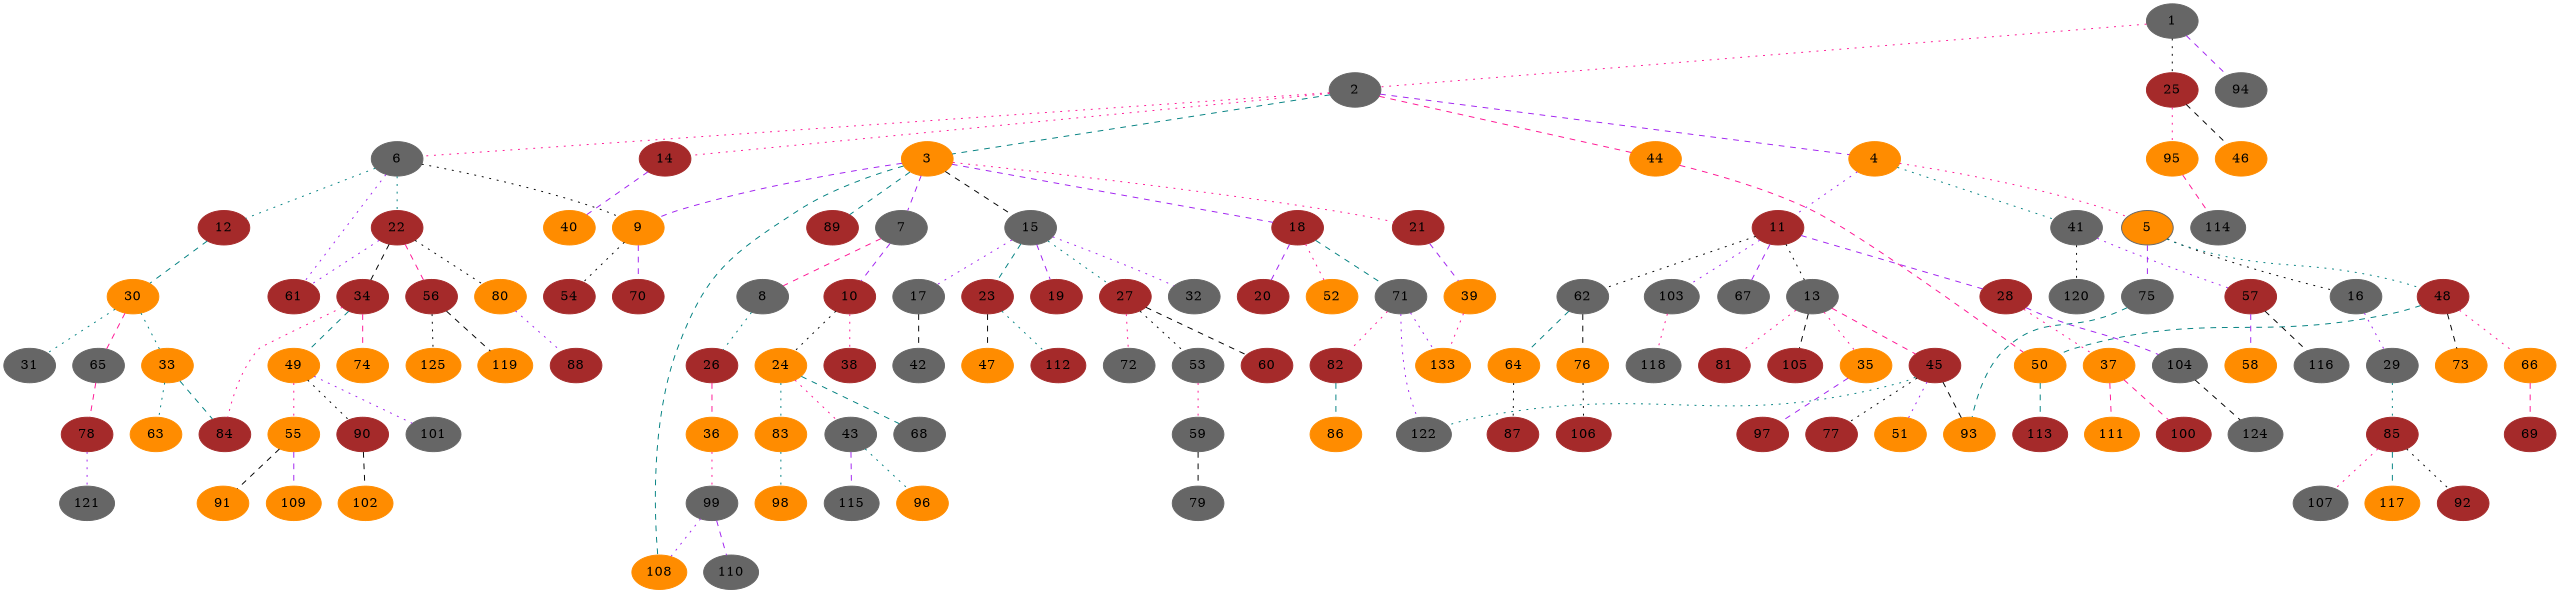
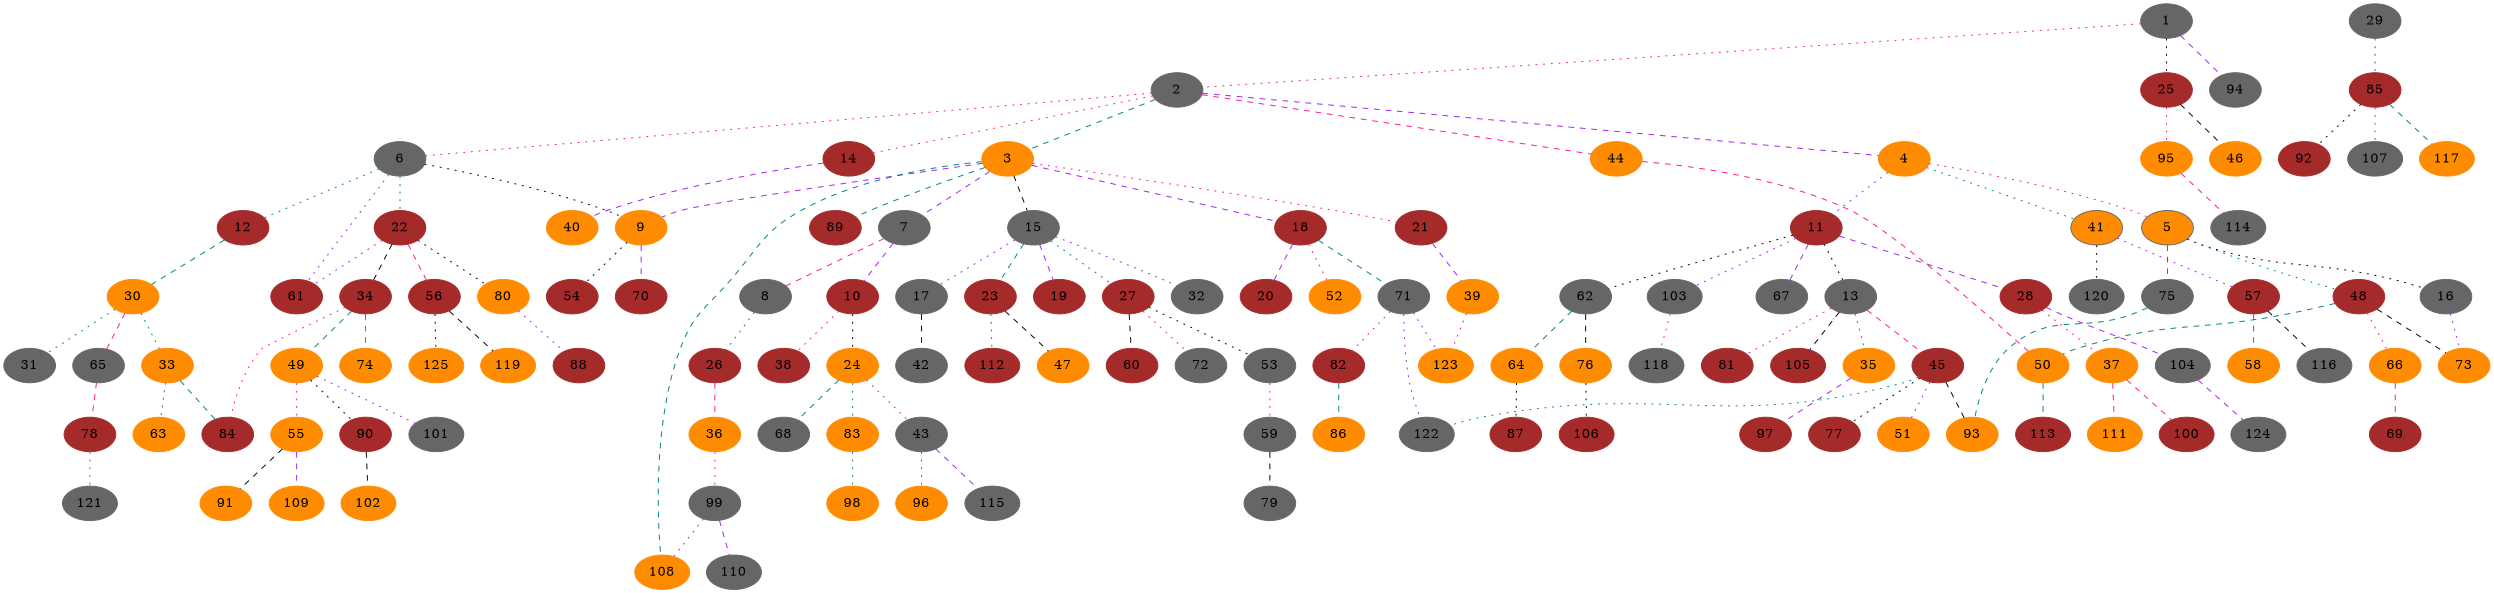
node "41": fillcolor gray40 -> darkorange
edge "16" -- "29": now "16" -- "73"
node "133": label "133" -> "123"
edge "104" -- "124": color black -> purple
